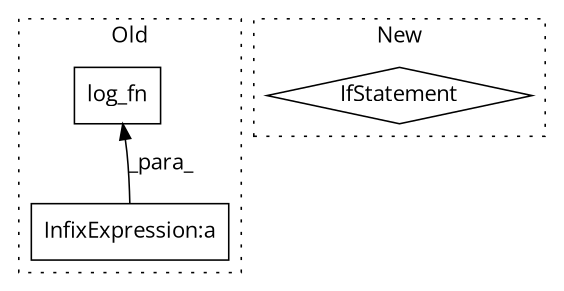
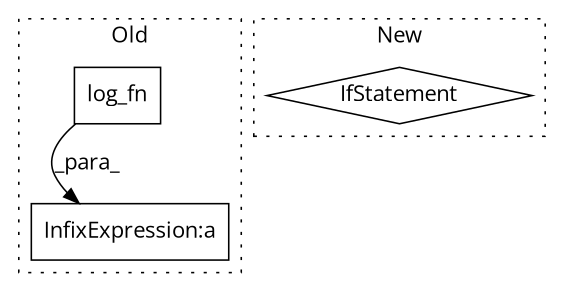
edge "InfixExpression:a" -> "log_fn": reversed
